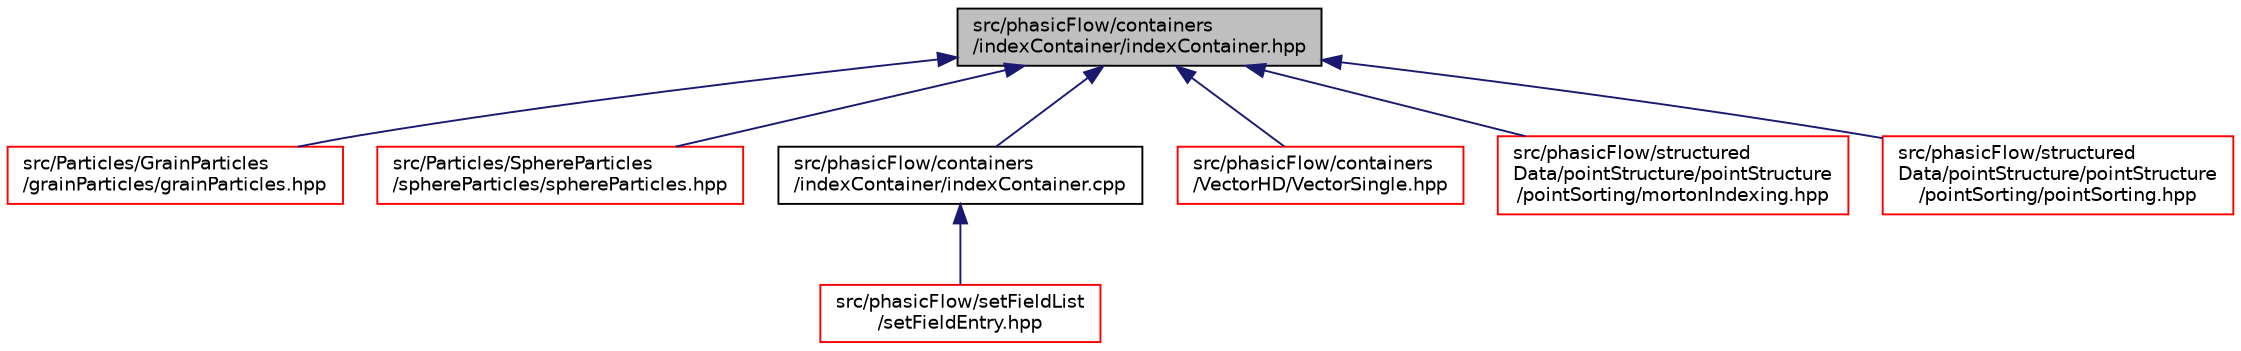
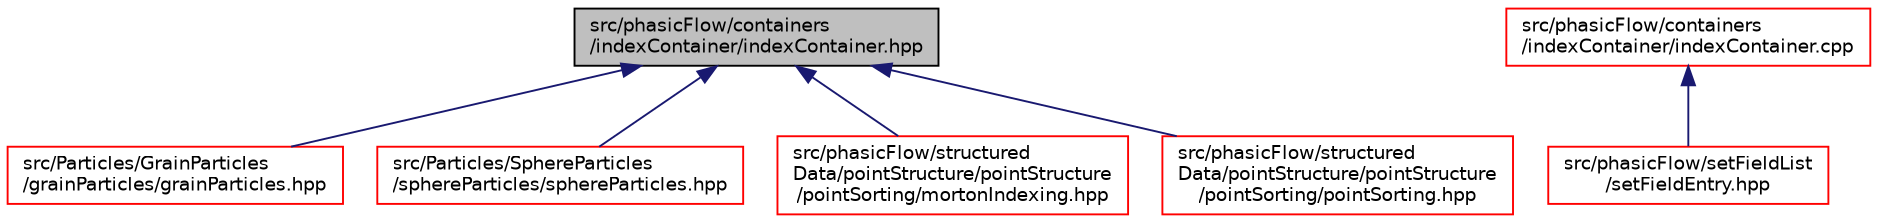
edge "src/phasicFlow/containers /indexContainer/indexContainer.cpp" -> "src/phasicFlow/containers /indexContainer/indexContainer.hpp": removed
node "src/phasicFlow/containers /indexContainer/indexContainer.cpp": color black -> red
node "src/phasicFlow/containers /VectorHD/VectorSingle.hpp": removed
